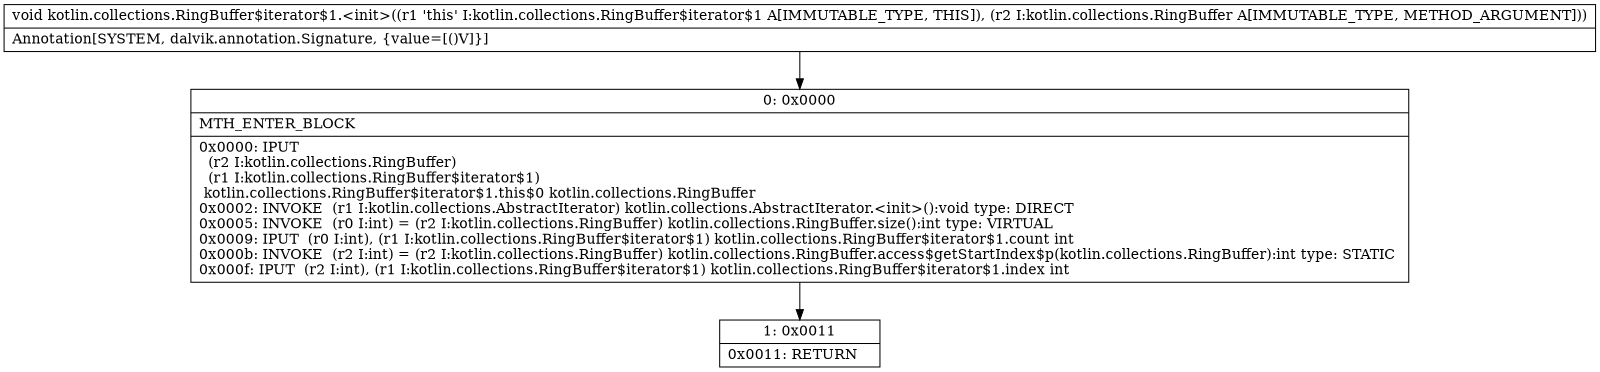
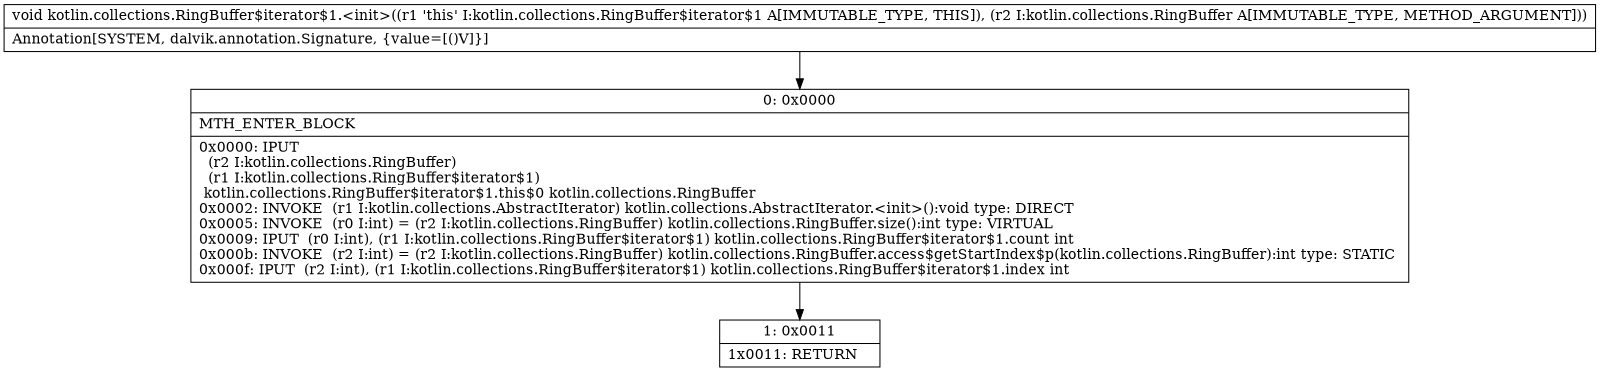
node "1: 0x0011": text "0x0011: RETURN" -> "1x0011: RETURN"
